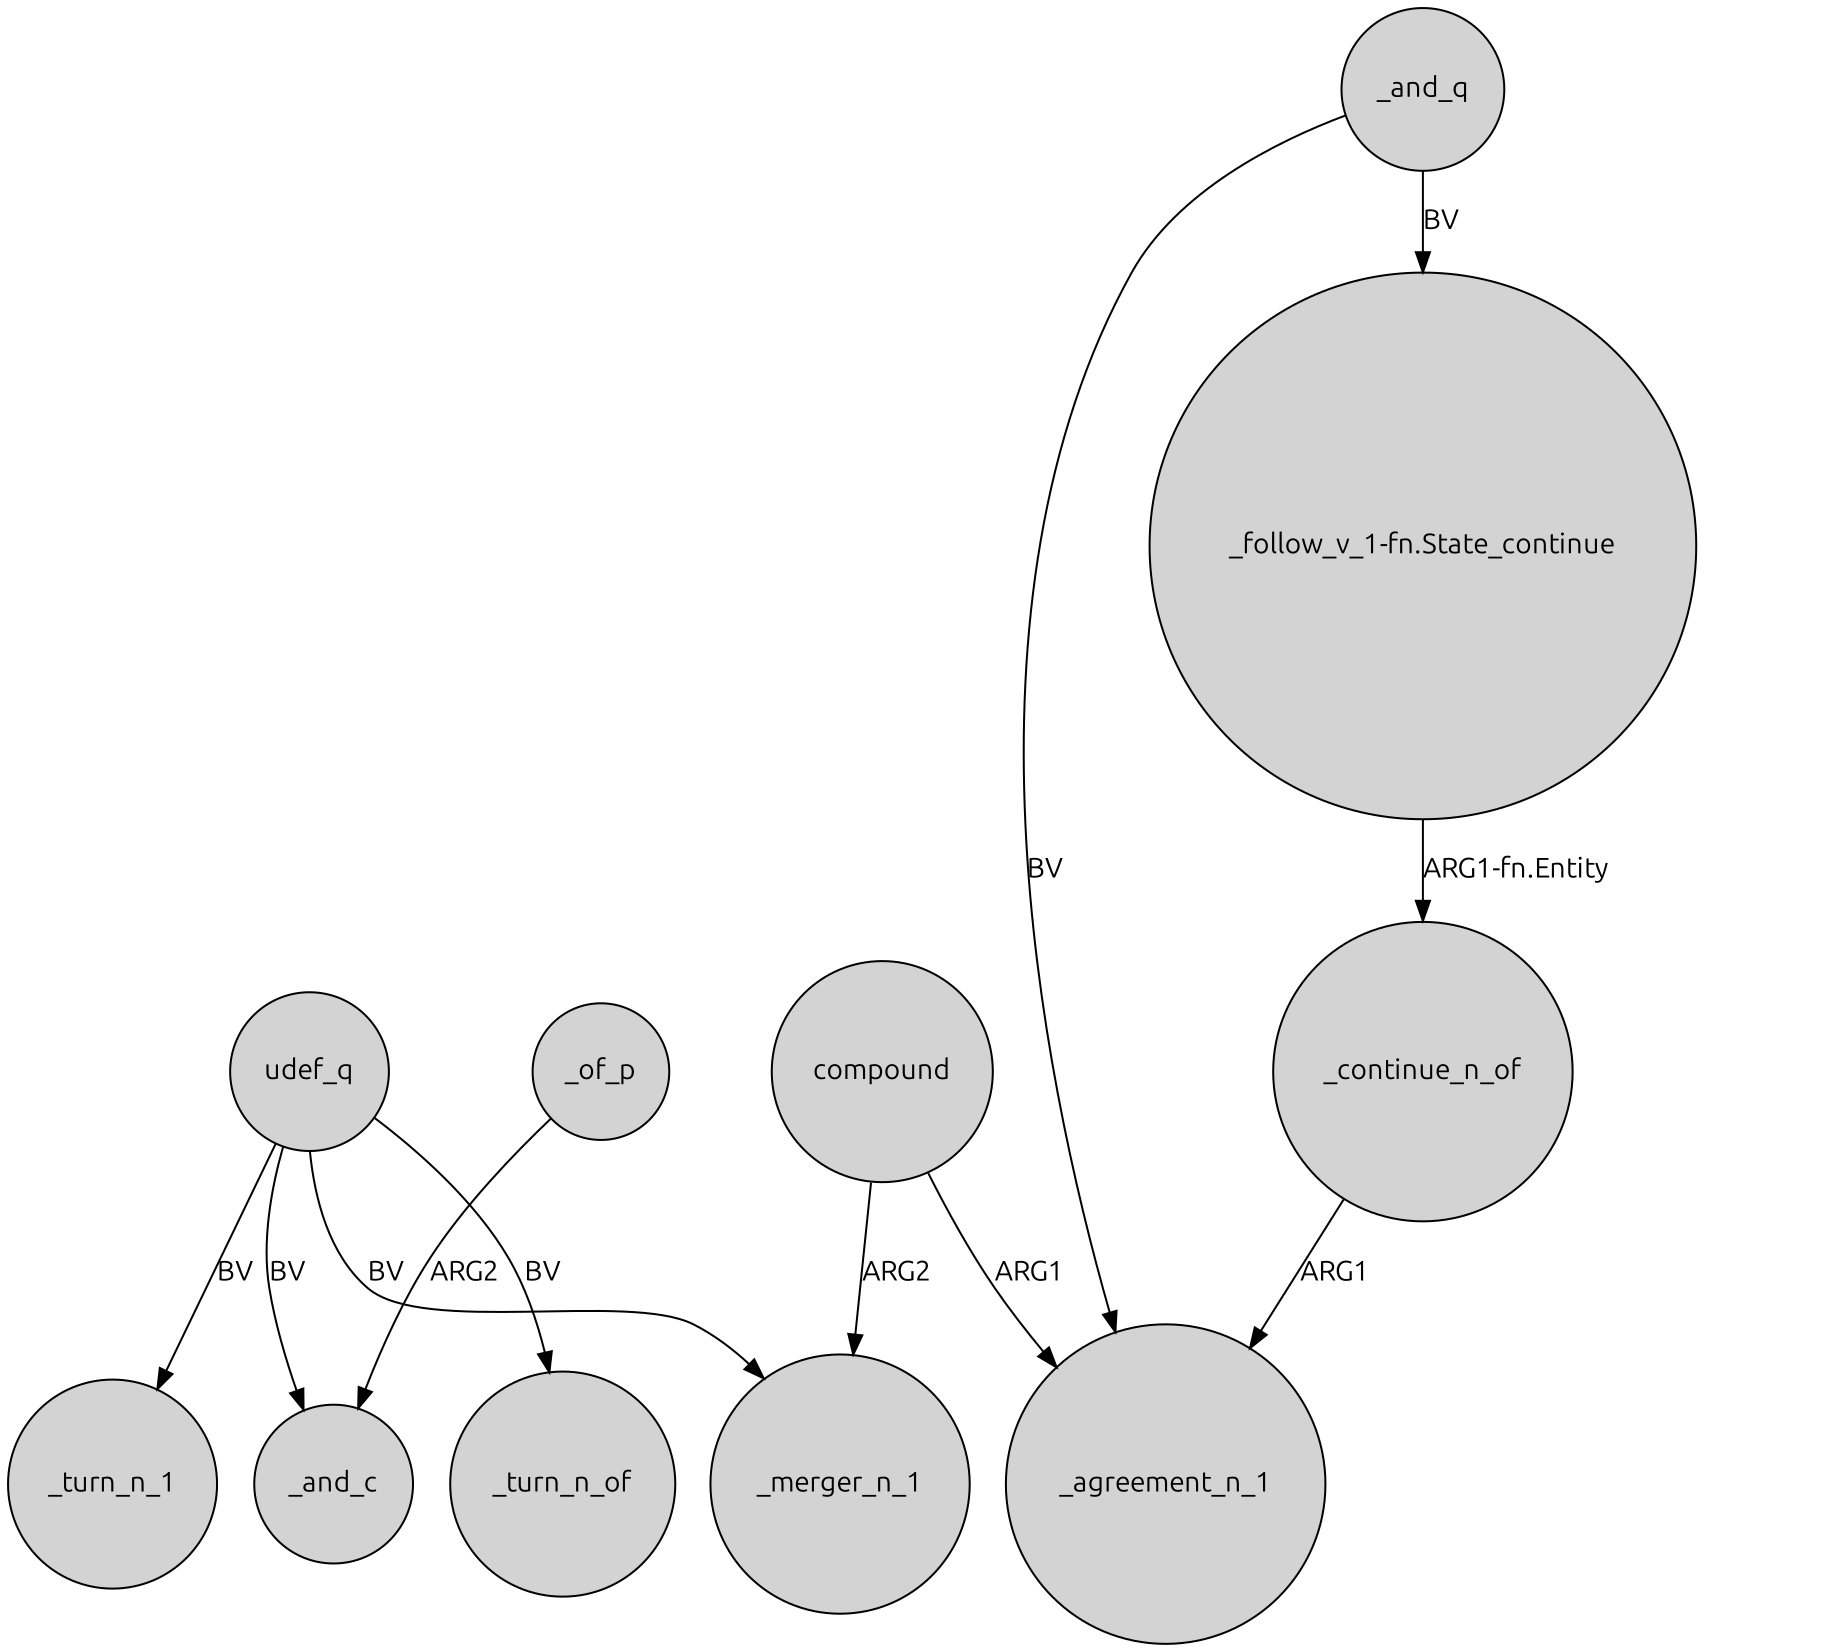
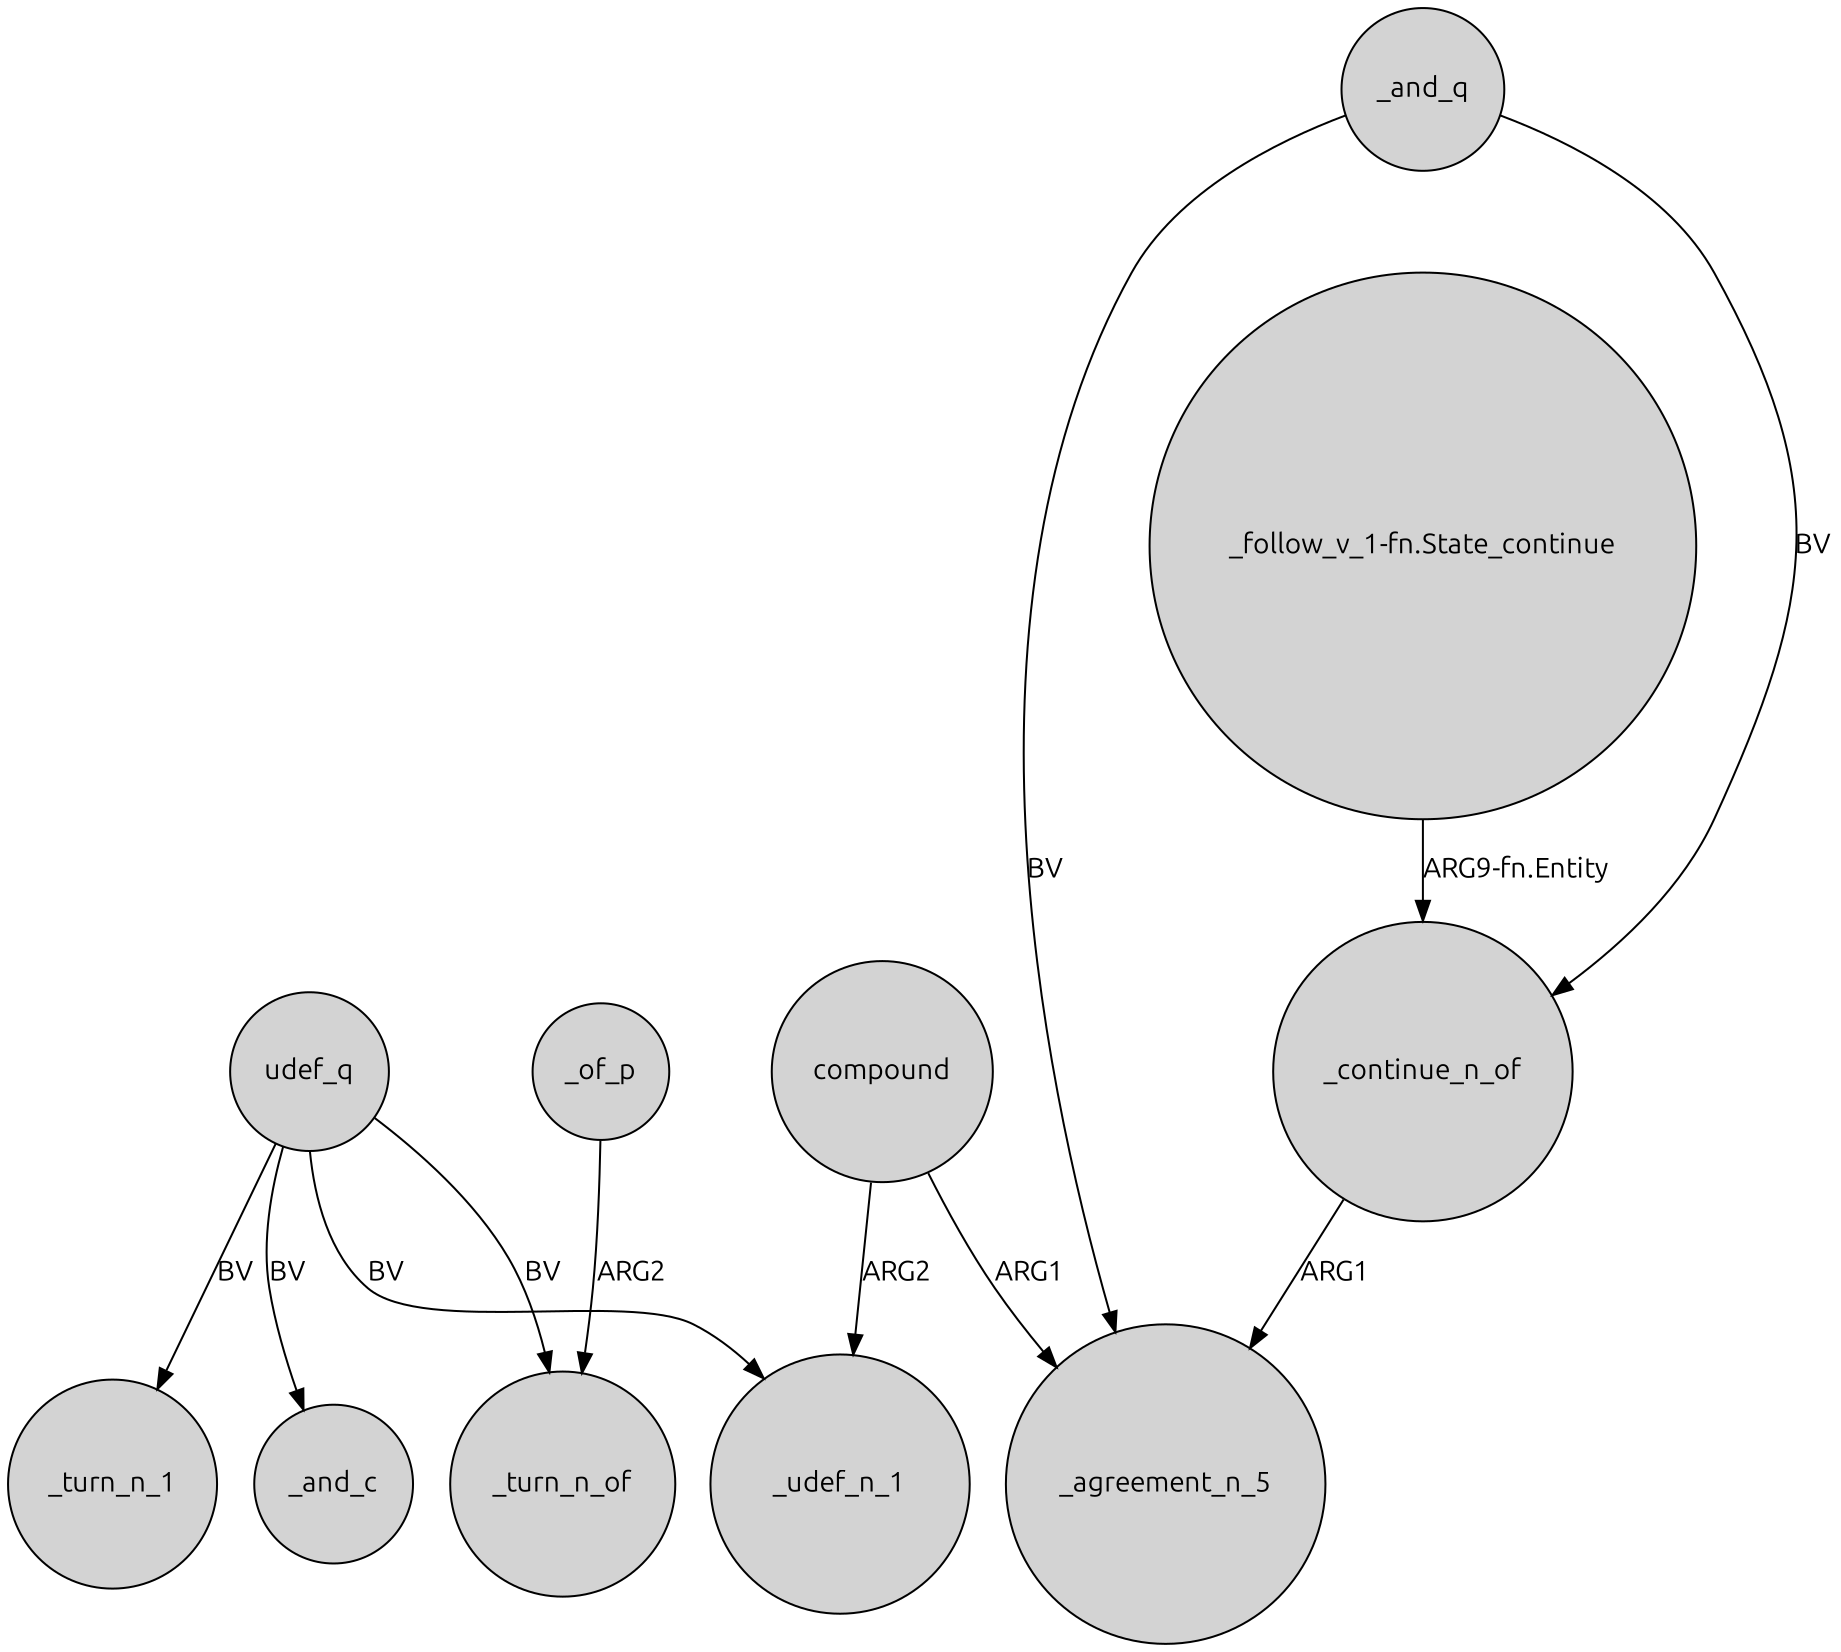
edge "_and_q" -> "_follow_v_1-fn.State_continue": now "_and_q" -> "_continue_n_of"
edge "_follow_v_1-fn.State_continue" -> "_continue_n_of": label "ARG1-fn.Entity" -> "ARG9-fn.Entity"
edge "_of_p" -> "_and_c": now "_of_p" -> "_turn_n_of"
node "_merger_n_1": label "_merger_n_1" -> "_udef_n_1"
node "_agreement_n_1": label "_agreement_n_1" -> "_agreement_n_5"
